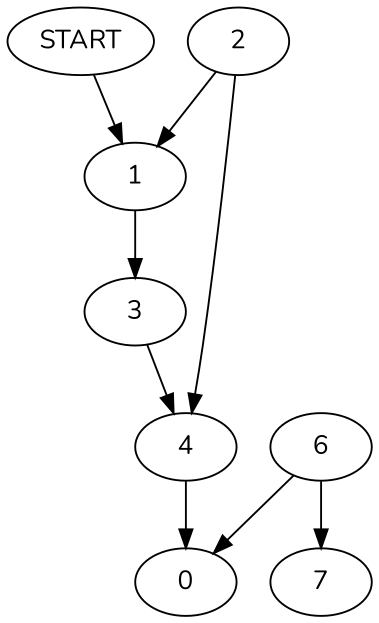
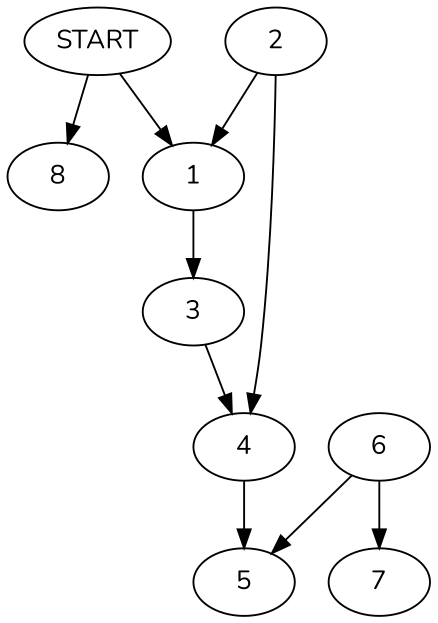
node "8": added
node "0": label "0" -> "5"
